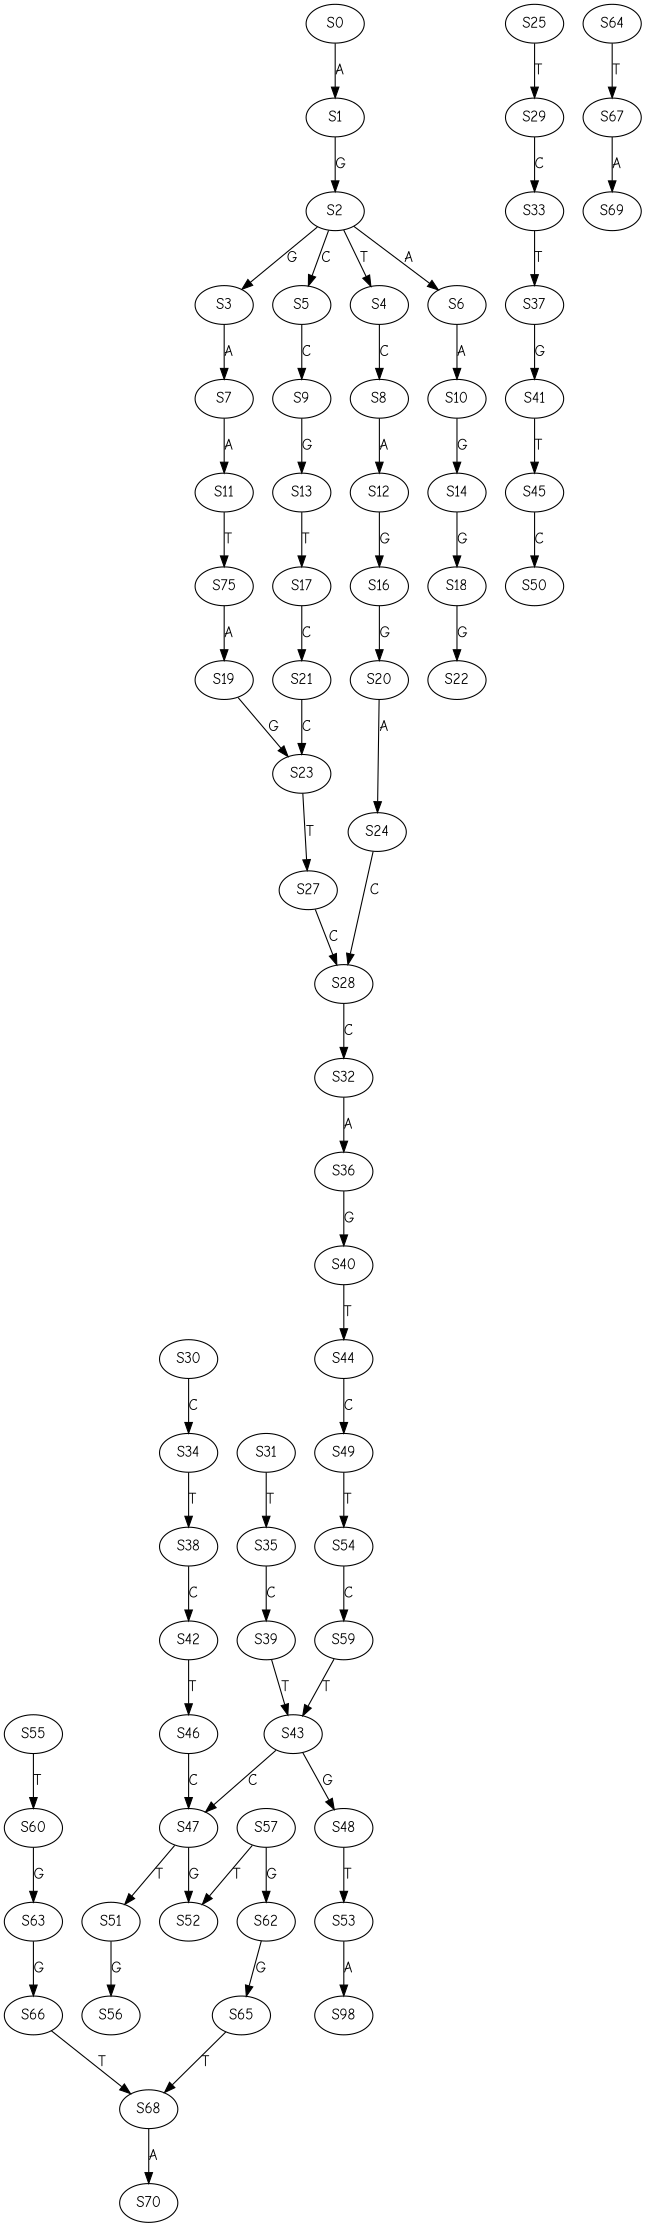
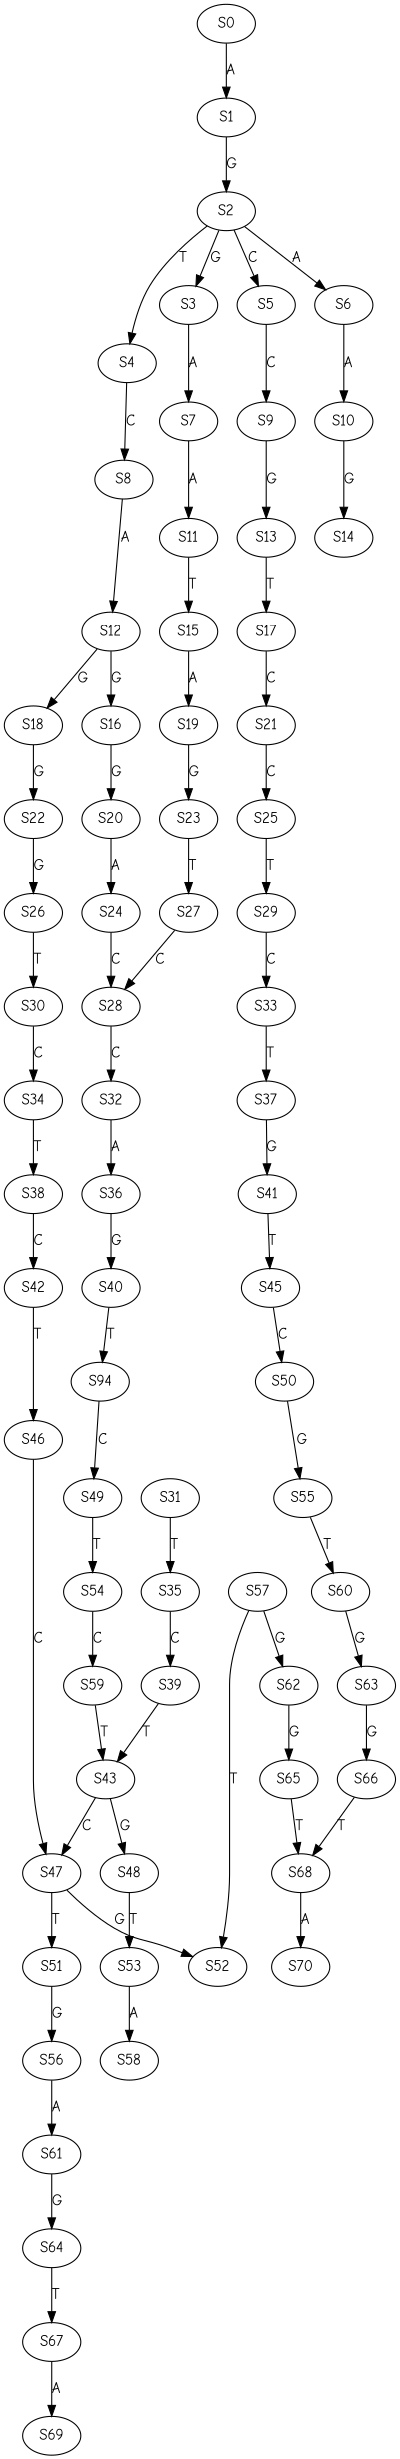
edge "S14" -> "S18": now "S12" -> "S18"
node "S75": label "S75" -> "S15"
edge "S21" -> "S23": now "S21" -> "S25"
node "S26": added
node "S44": label "S44" -> "S94"
edge "S50" -> "S55": added, label "G"
node "S98": label "S98" -> "S58"
node "S61": added
